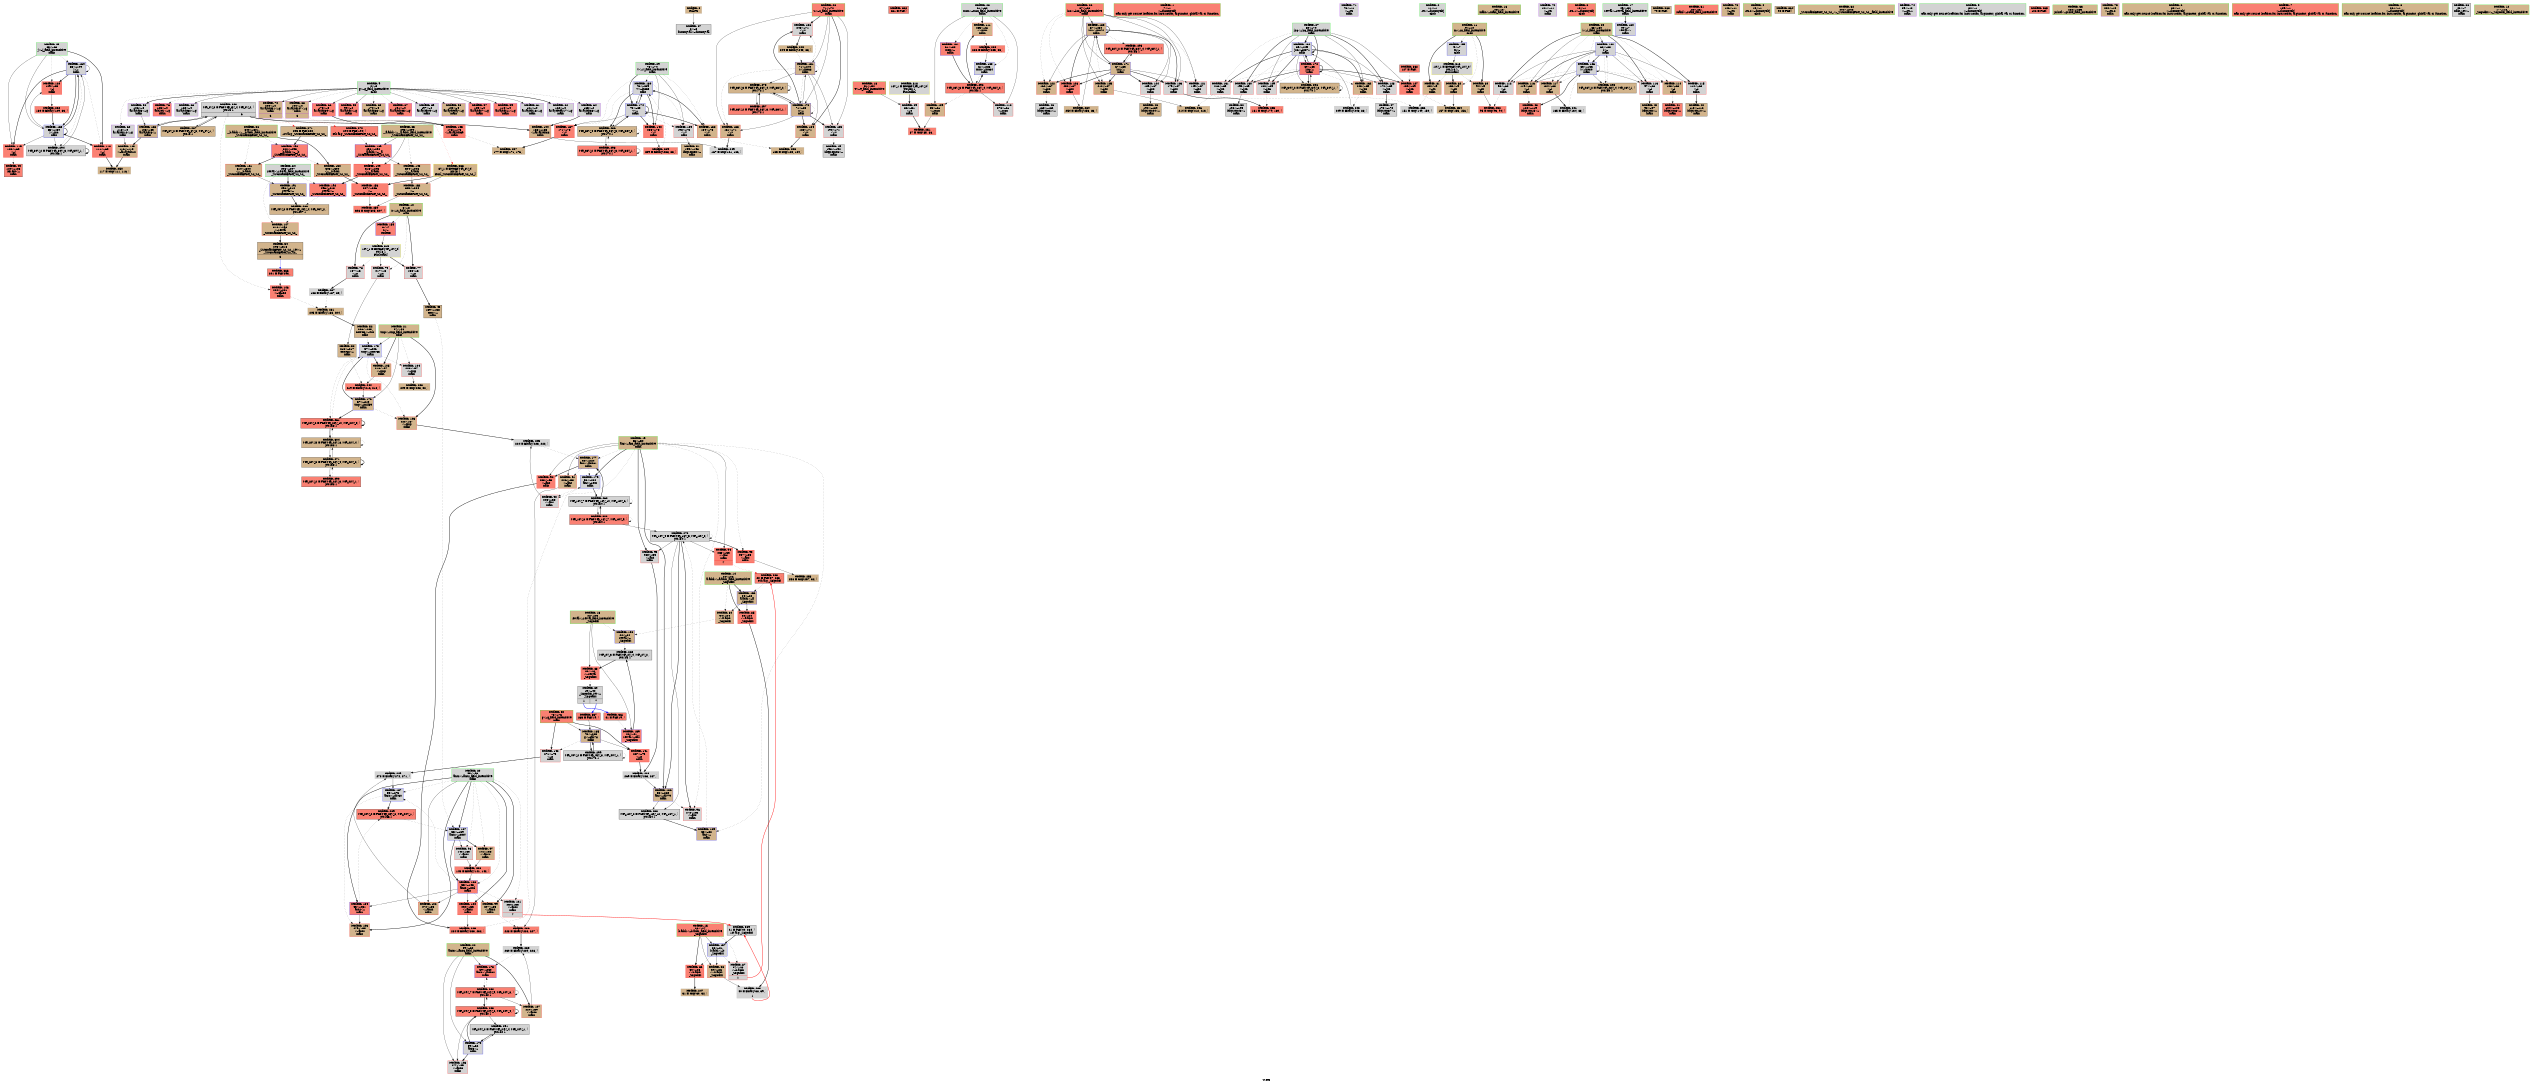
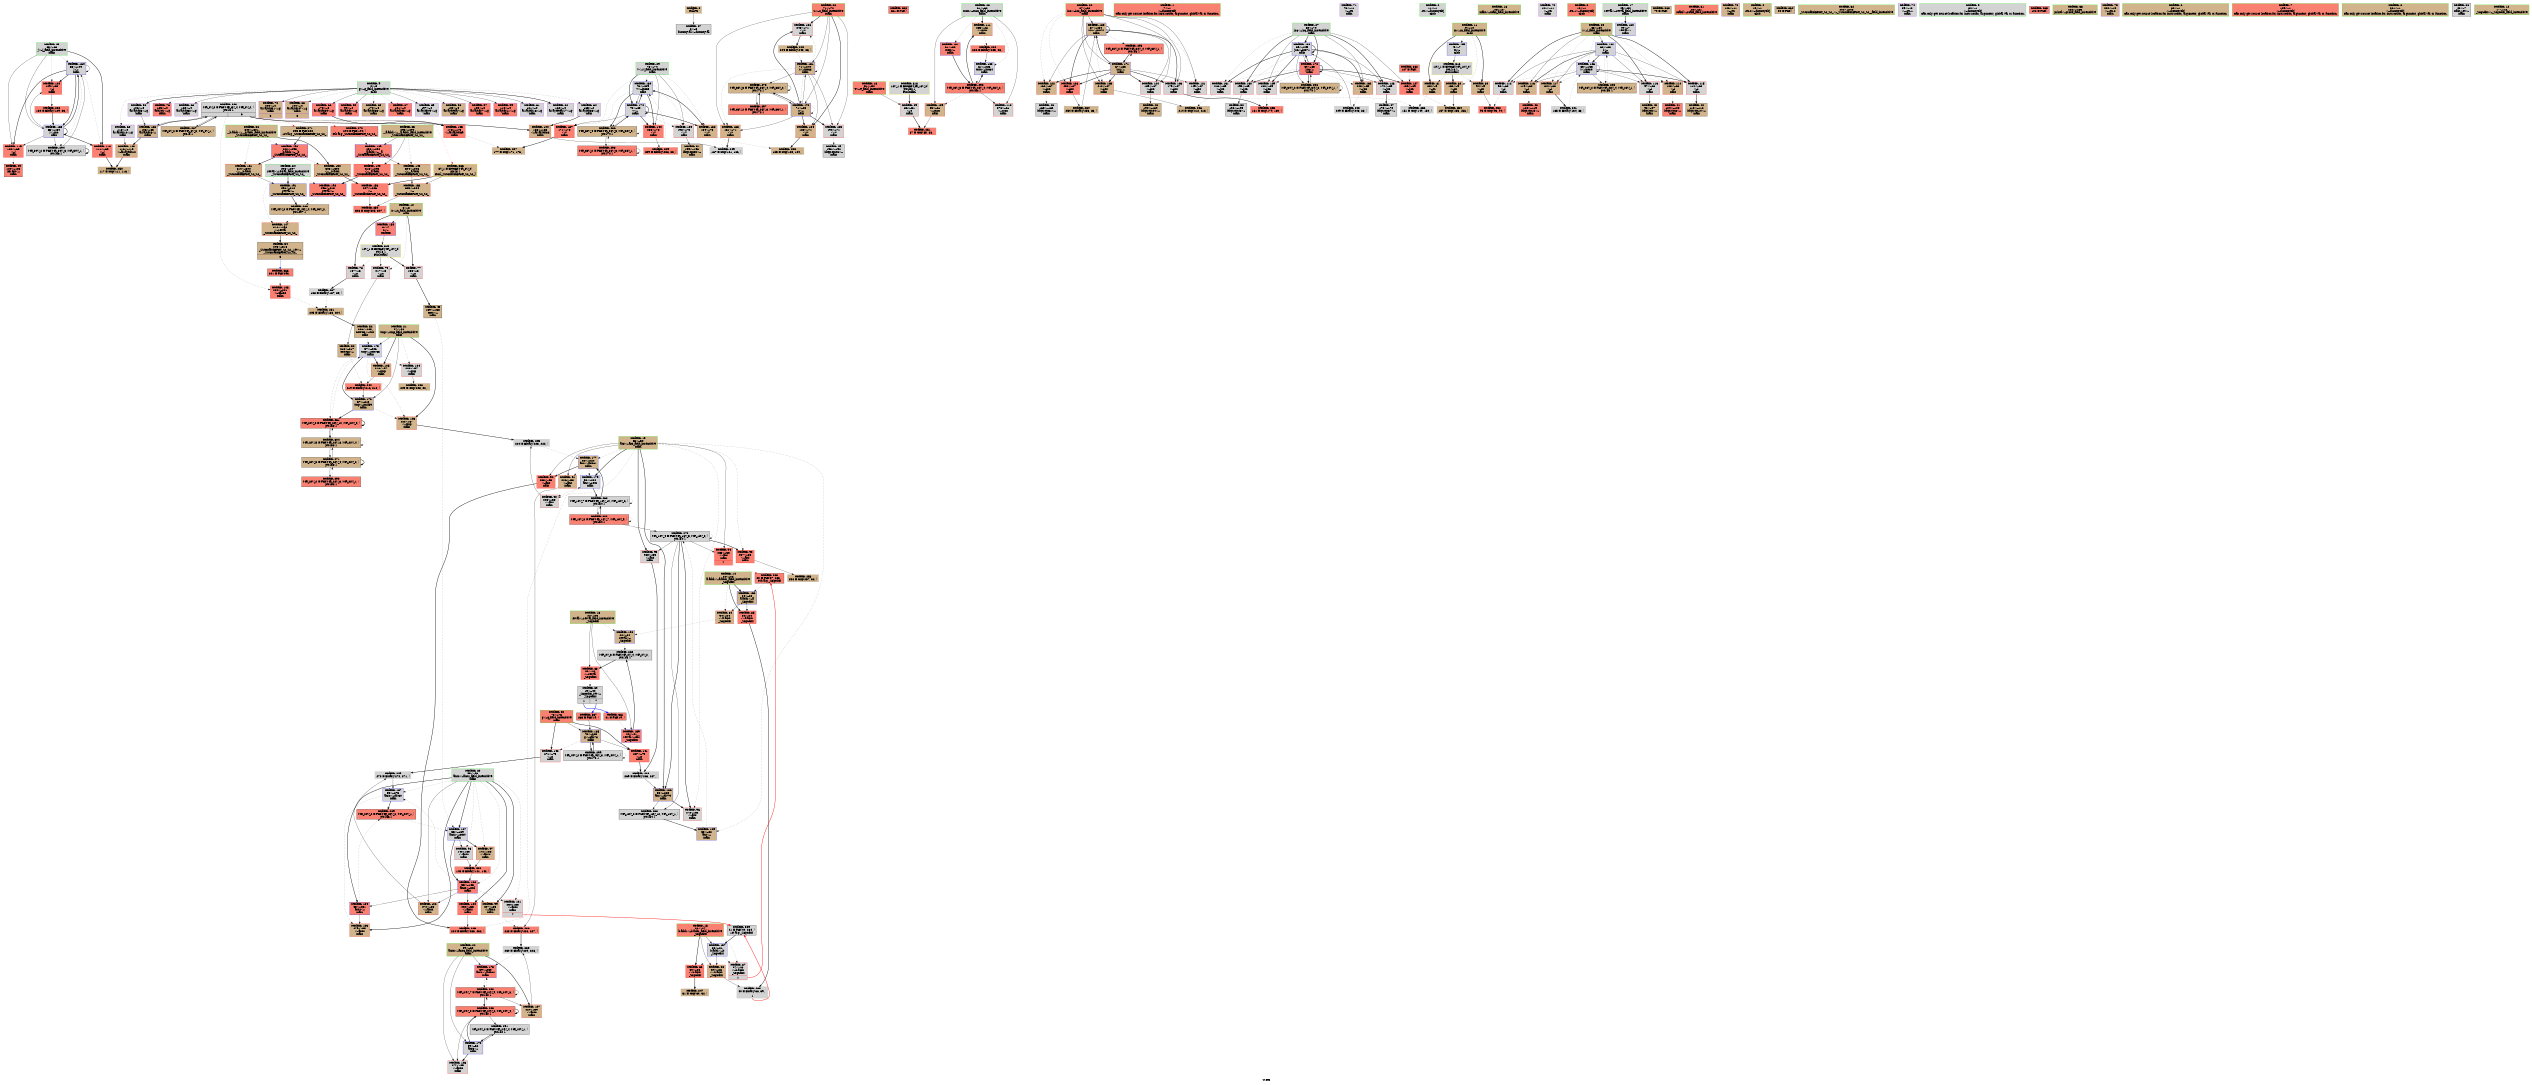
edge "NodeID: 166" -> "NodeID: 43": now "NodeID: 166" -> "NodeID: 115"
edge "NodeID: 186" -> "NodeID: 96": style dotted -> bold
